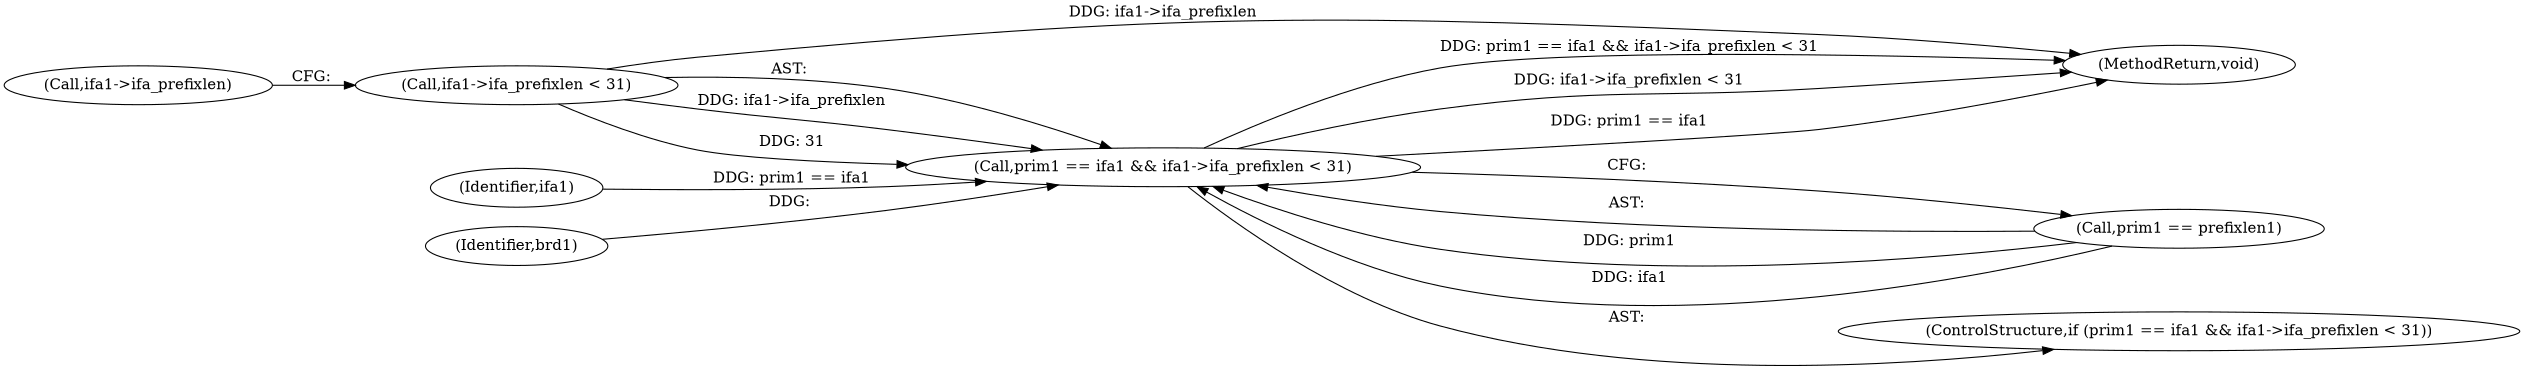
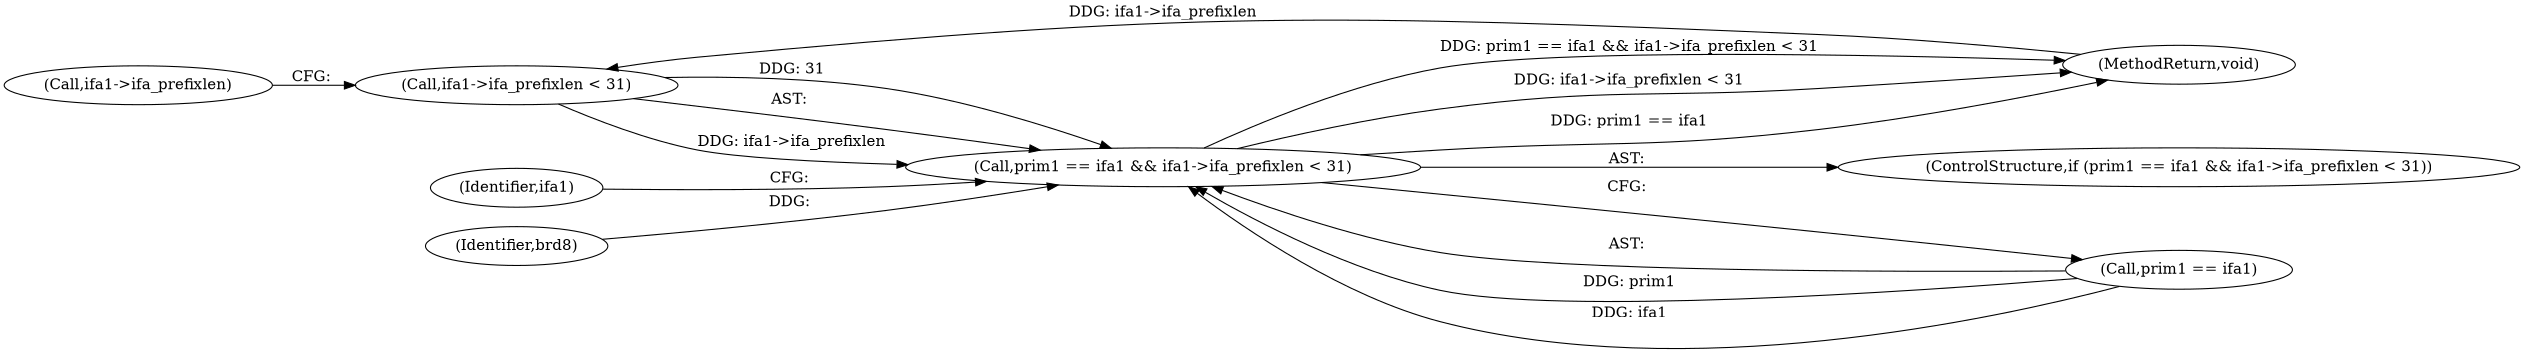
edge "(Call,ifa1->ifa_prefixlen < 31)" -> "(MethodReturn,void)": reversed
edge "(Identifier,ifa1)" -> "(Call,prim1 == ifa1 && ifa1->ifa_prefixlen < 31)": label "DDG: prim1 == ifa1" -> "CFG: "
node "(Call,prim1 == prefixlen1)": label "(Call,prim1 == prefixlen1)" -> "(Call,prim1 == ifa1)"
node "(Identifier,brd1)": label "(Identifier,brd1)" -> "(Identifier,brd8)"
